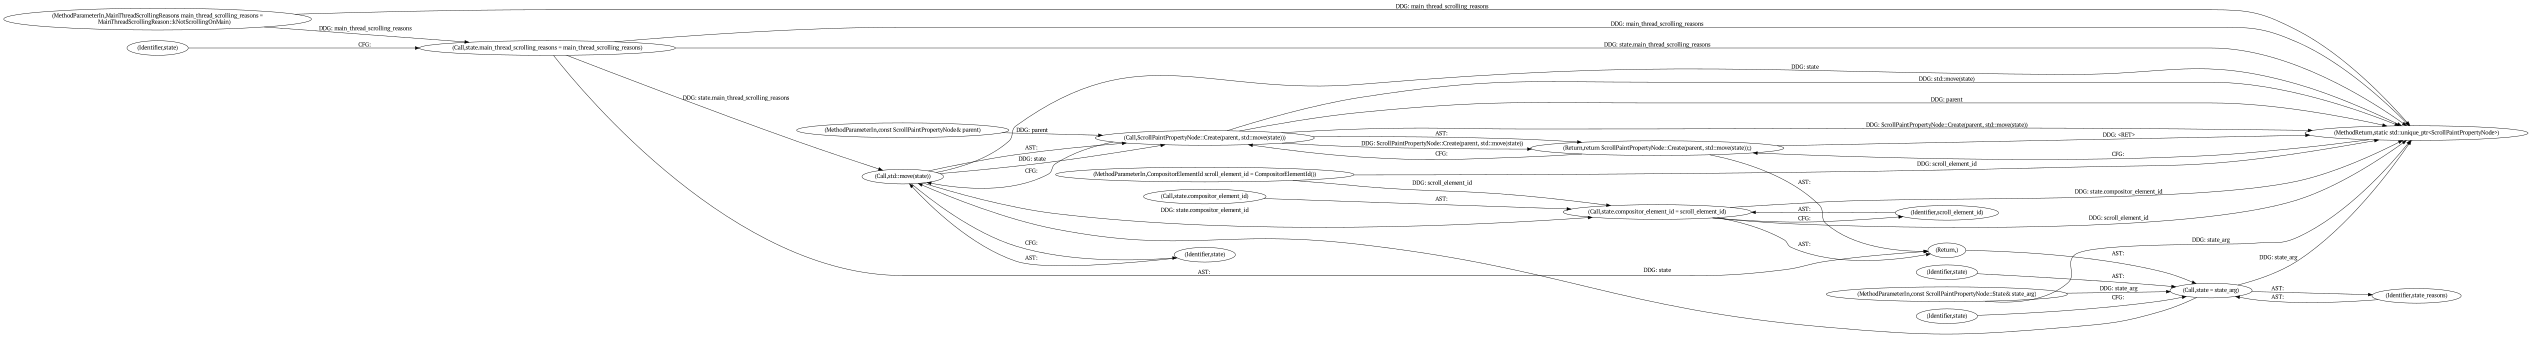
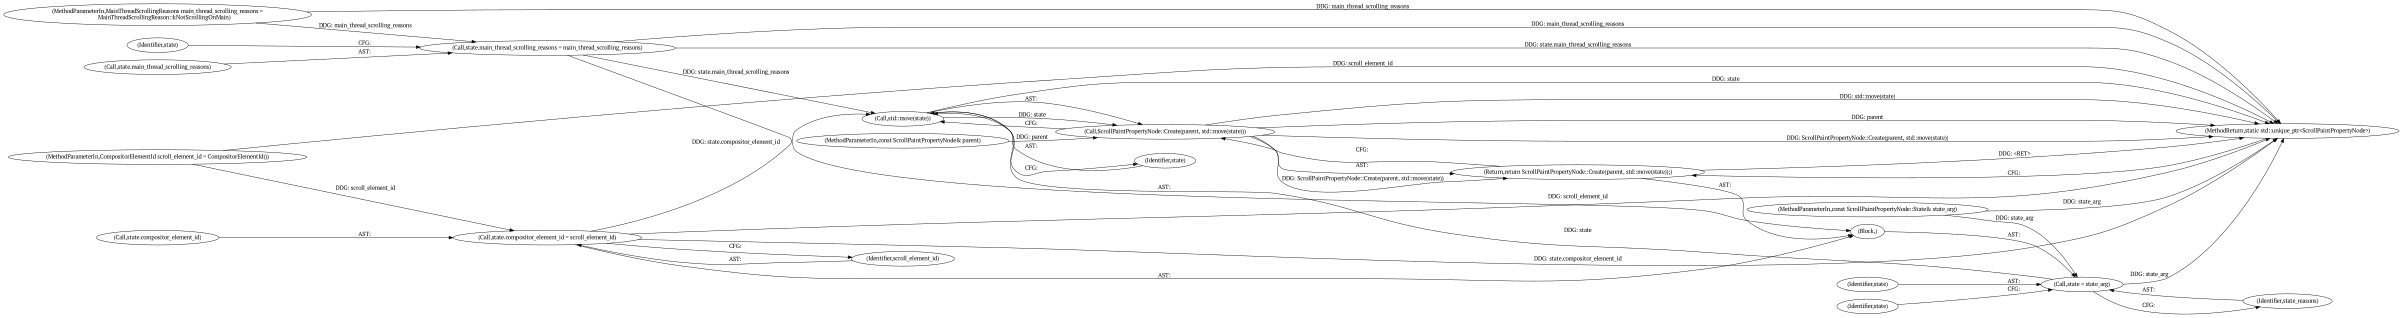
node "(Call,state.main_thread_scrolling_reasons)": added
edge "(Call,std::move(state))" -> "(Call,state.compositor_element_id = scroll_element_id)": reversed
node "(Return,)": label "(Return,)" -> "(Block,)"
edge "(Call,state = state_arg)" -> "(Identifier,state_reasons)": label "AST: " -> "CFG: "
